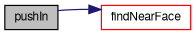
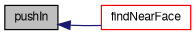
edge "pushIn" -> "findNearFace": reversed
